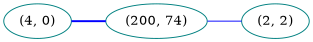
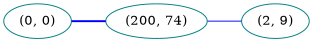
node "(4, 0)": label "(4, 0)" -> "(0, 0)"
node "(2, 2)": label "(2, 2)" -> "(2, 9)"
